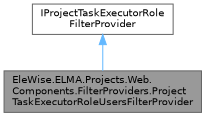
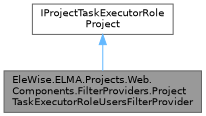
node "IProjectTaskExecutorRole FilterProvider": label "IProjectTaskExecutorRole FilterProvider" -> "IProjectTaskExecutorRole Project"
